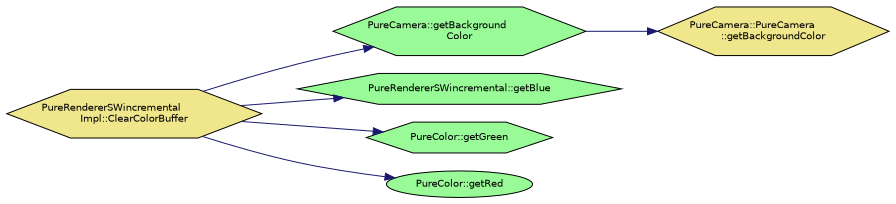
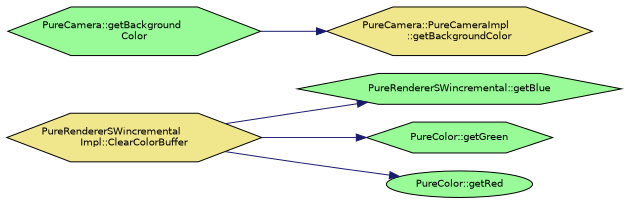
node "PureCamera::PureCamera ::getBackgroundColor": label "PureCamera::PureCamera ::getBackgroundColor" -> "PureCamera::PureCameraImpl ::getBackgroundColor"
edge "PureRendererSWincremental Impl::ClearColorBuffer" -> "PureCamera::getBackground Color": removed
